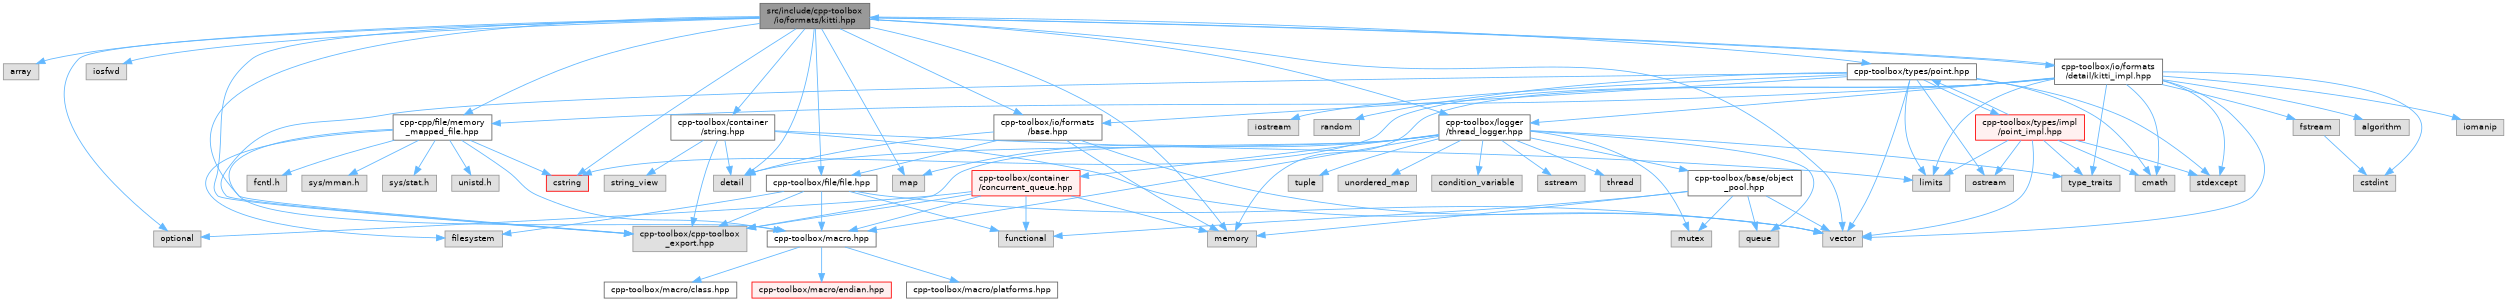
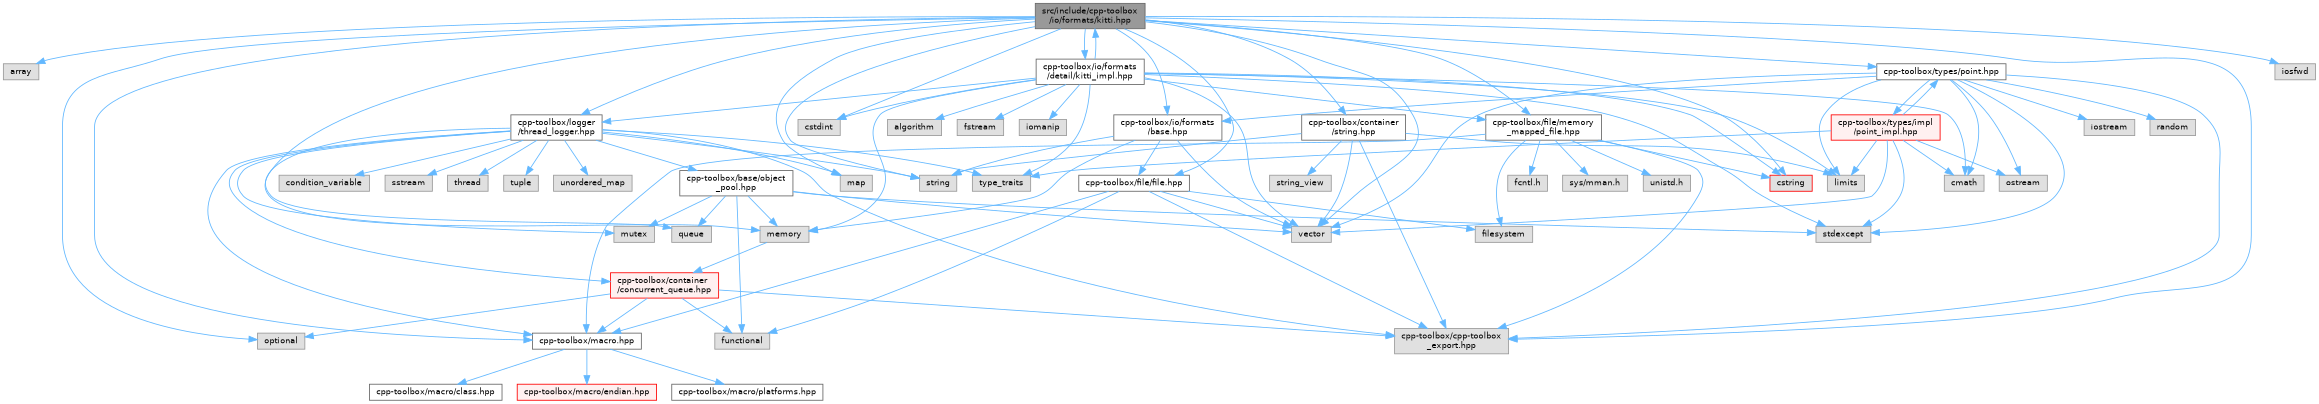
node "cpp-cpp/file/memory _mapped_file.hpp": label "cpp-cpp/file/memory _mapped_file.hpp" -> "cpp-toolbox/file/memory _mapped_file.hpp"
edge "fstream" -> "cstdint": now "src/include/cpp-toolbox /io/formats/kitti.hpp" -> "cstdint"
node "sys/stat.h": removed
node "detail": label "detail" -> "string"
edge "cpp-toolbox/base/object _pool.hpp" -> "stdexcept": added
edge "cpp-toolbox/container /concurrent_queue.hpp" -> "memory": reversed
